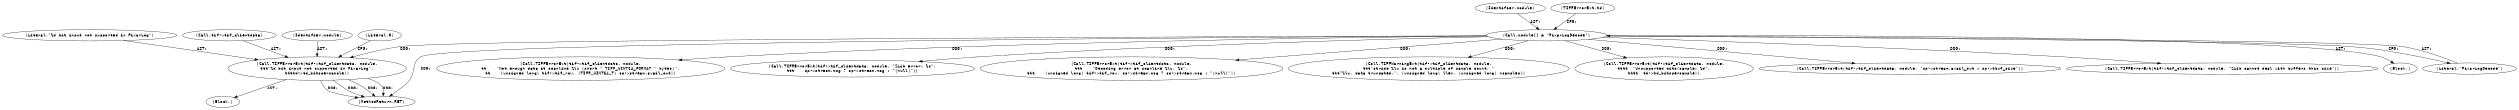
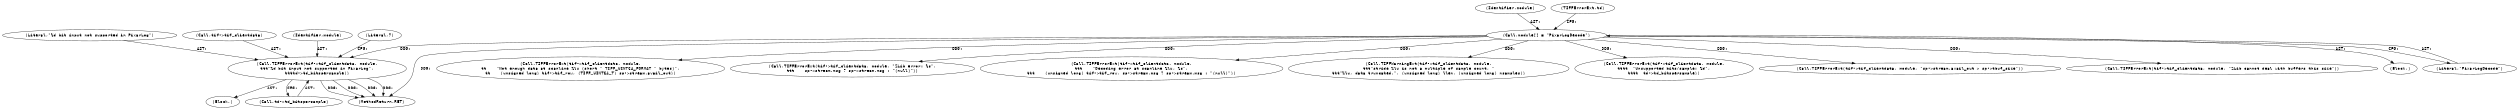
node "(Literal,0)": label "(Literal,0)" -> "(Literal,7)"
node "(Call,td->td_bitspersample)": added
